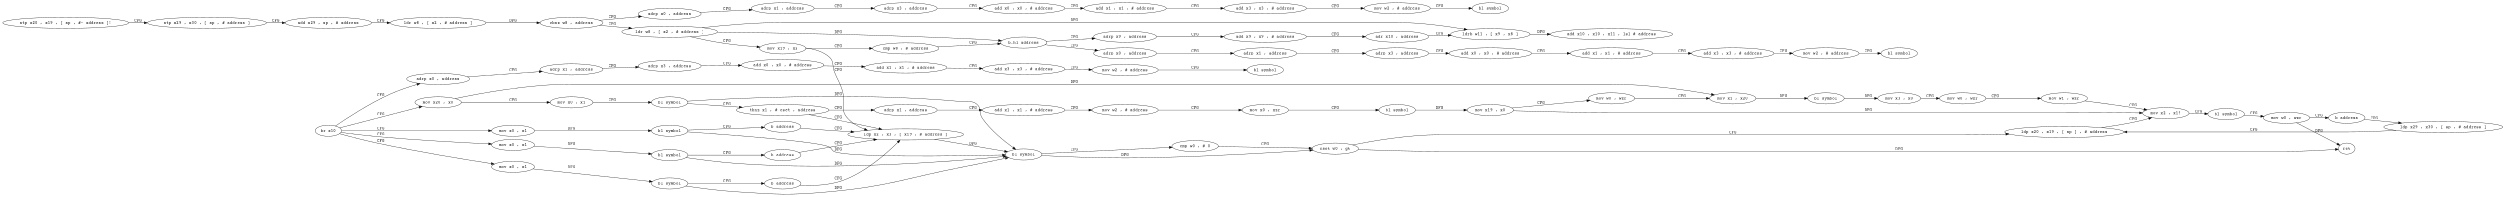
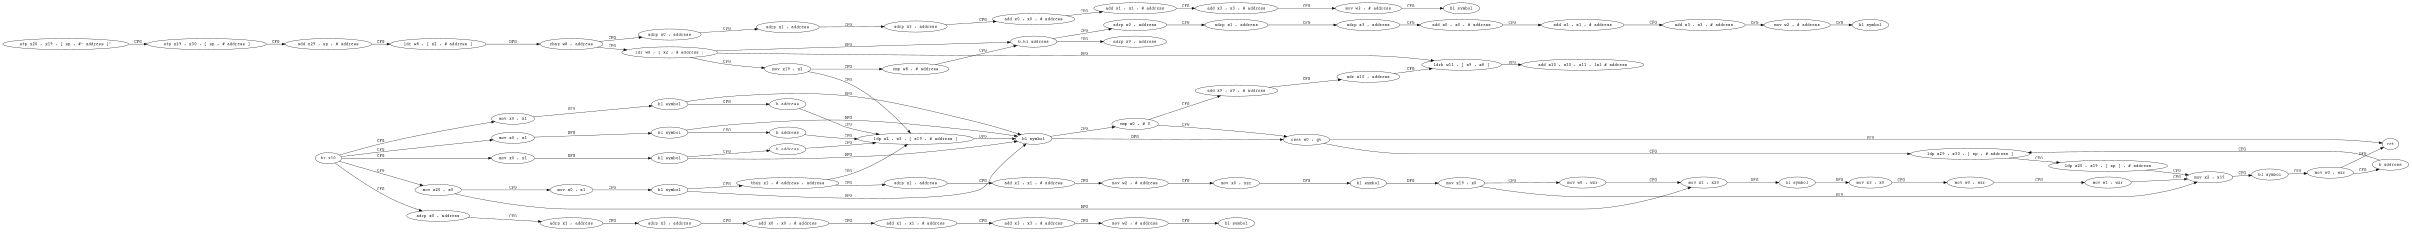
edge "adrp x9 , address" -> "add x9 , x9 , # address": now "cmp w0 , # 0" -> "add x9 , x9 , # address"
node "tbnz x1 , # cset , address": label "tbnz x1 , # cset , address" -> "tbnz x1 , # address , address"
edge "cset w0 , gt" -> "ldp x20 , x19 , [ sp ] , # address": now "cset w0 , gt" -> "ldp x29 , x30 , [ sp , # address ]"
